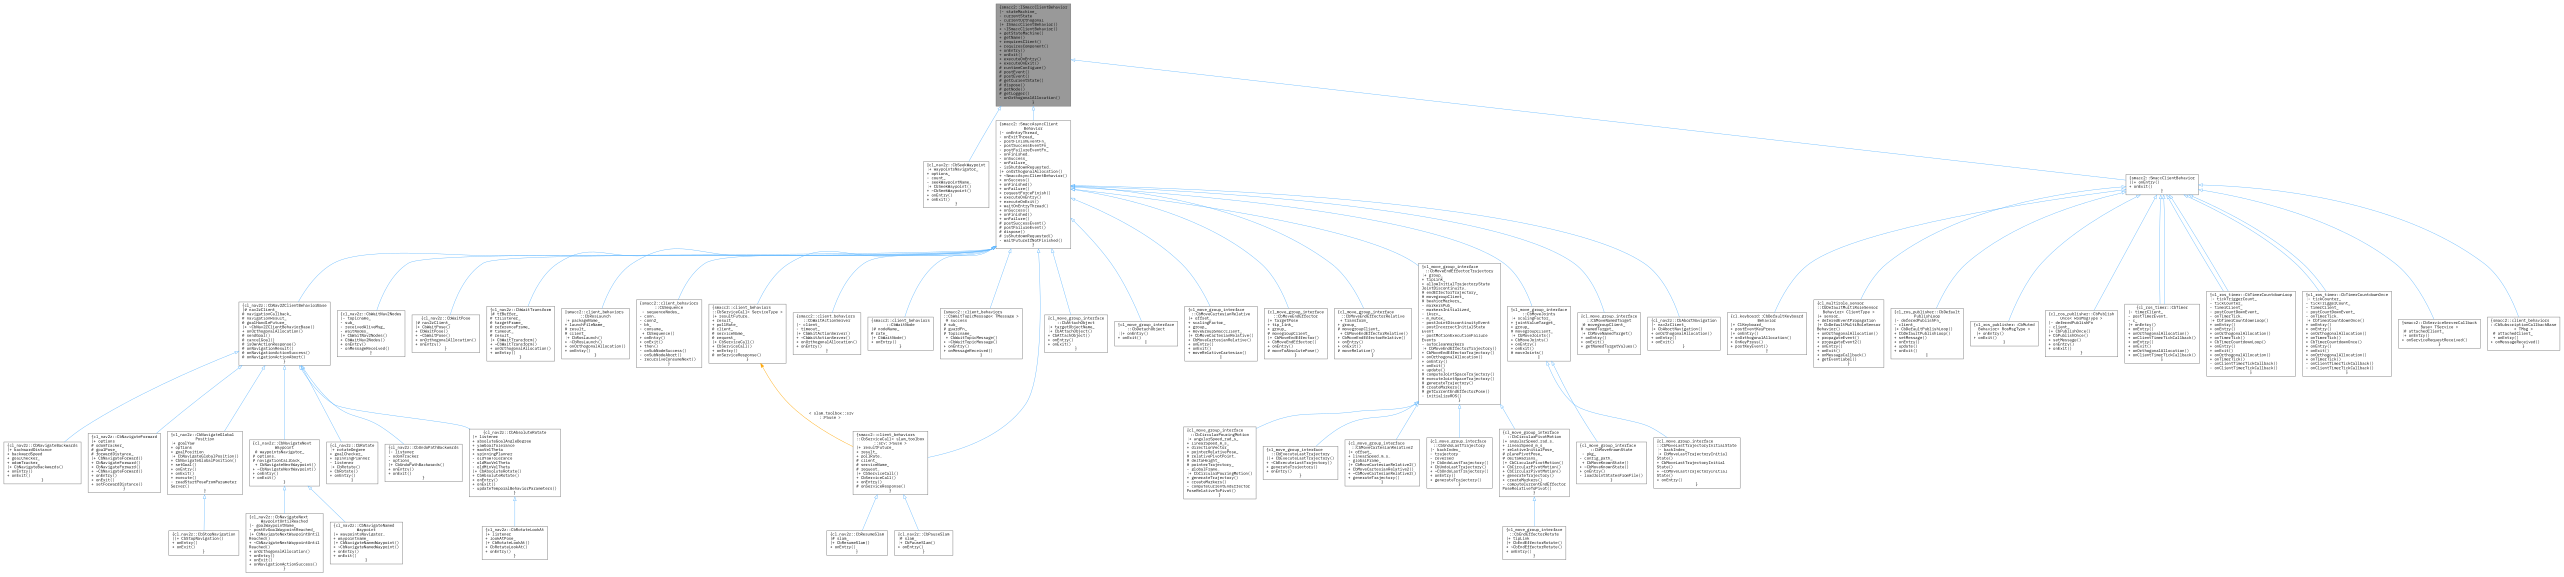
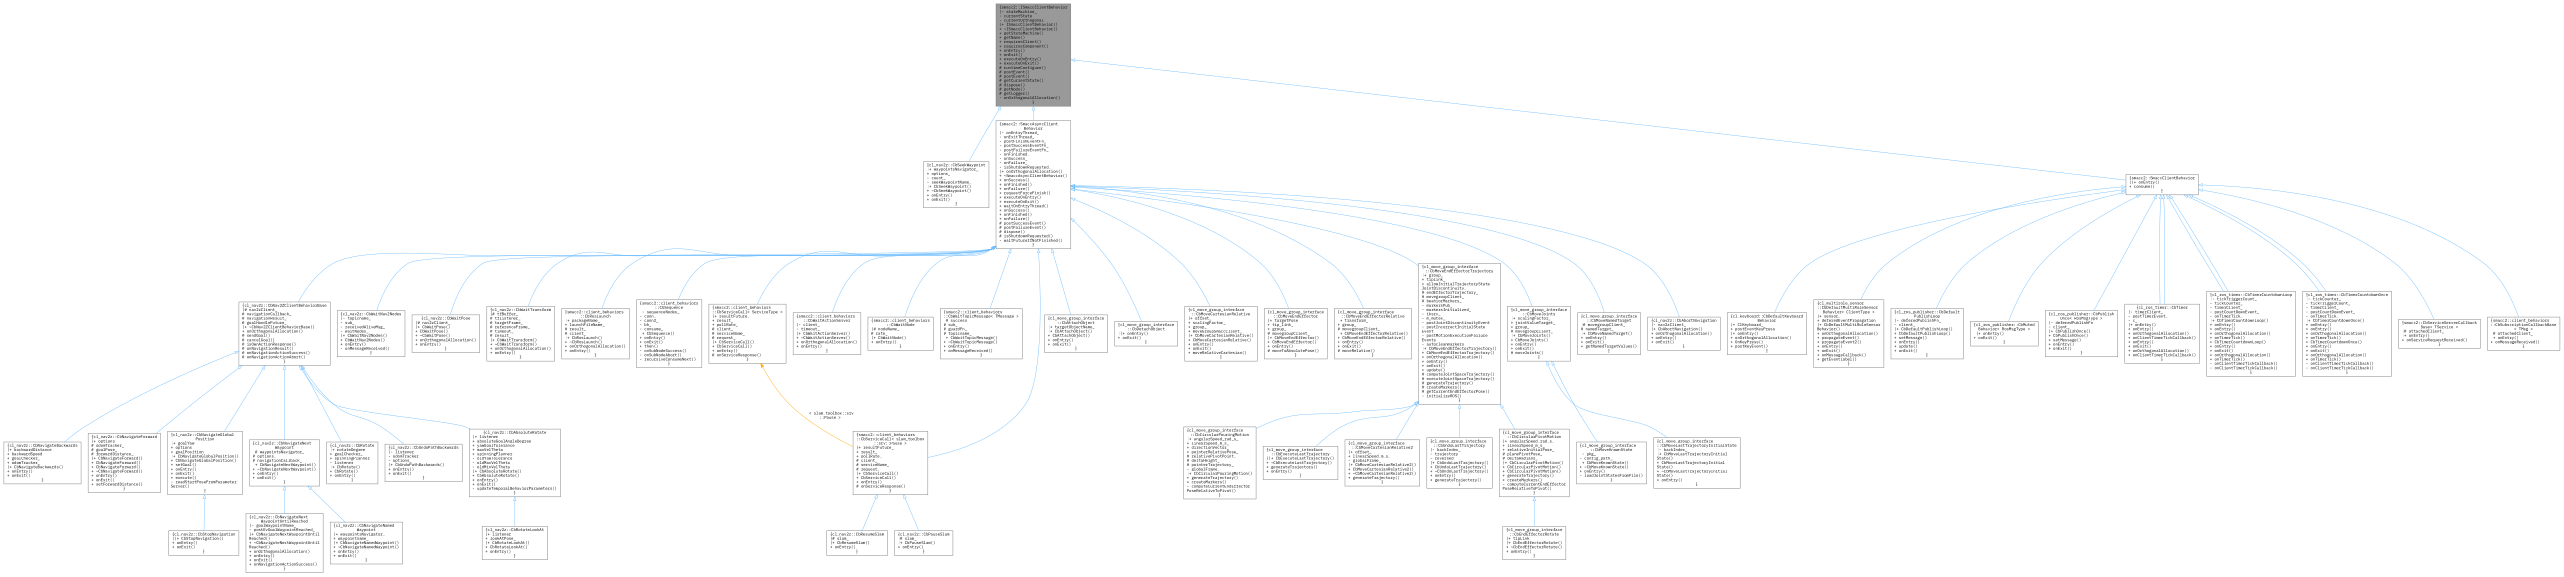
node "{smacc2::SmaccClientBehavior ||+ onEntry() + onExit() }": label "{smacc2::SmaccClientBehavior ||+ onEntry() + onExit() }" -> "{smacc2::SmaccClientBehavior ||+ onEntry() + consume() }"
